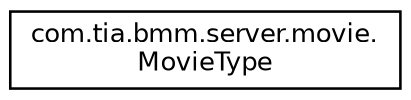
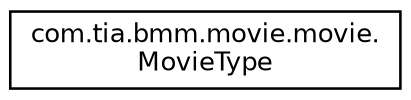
node "com.tia.bmm.server.movie. MovieType": label "com.tia.bmm.server.movie. MovieType" -> "com.tia.bmm.movie.movie. MovieType"
